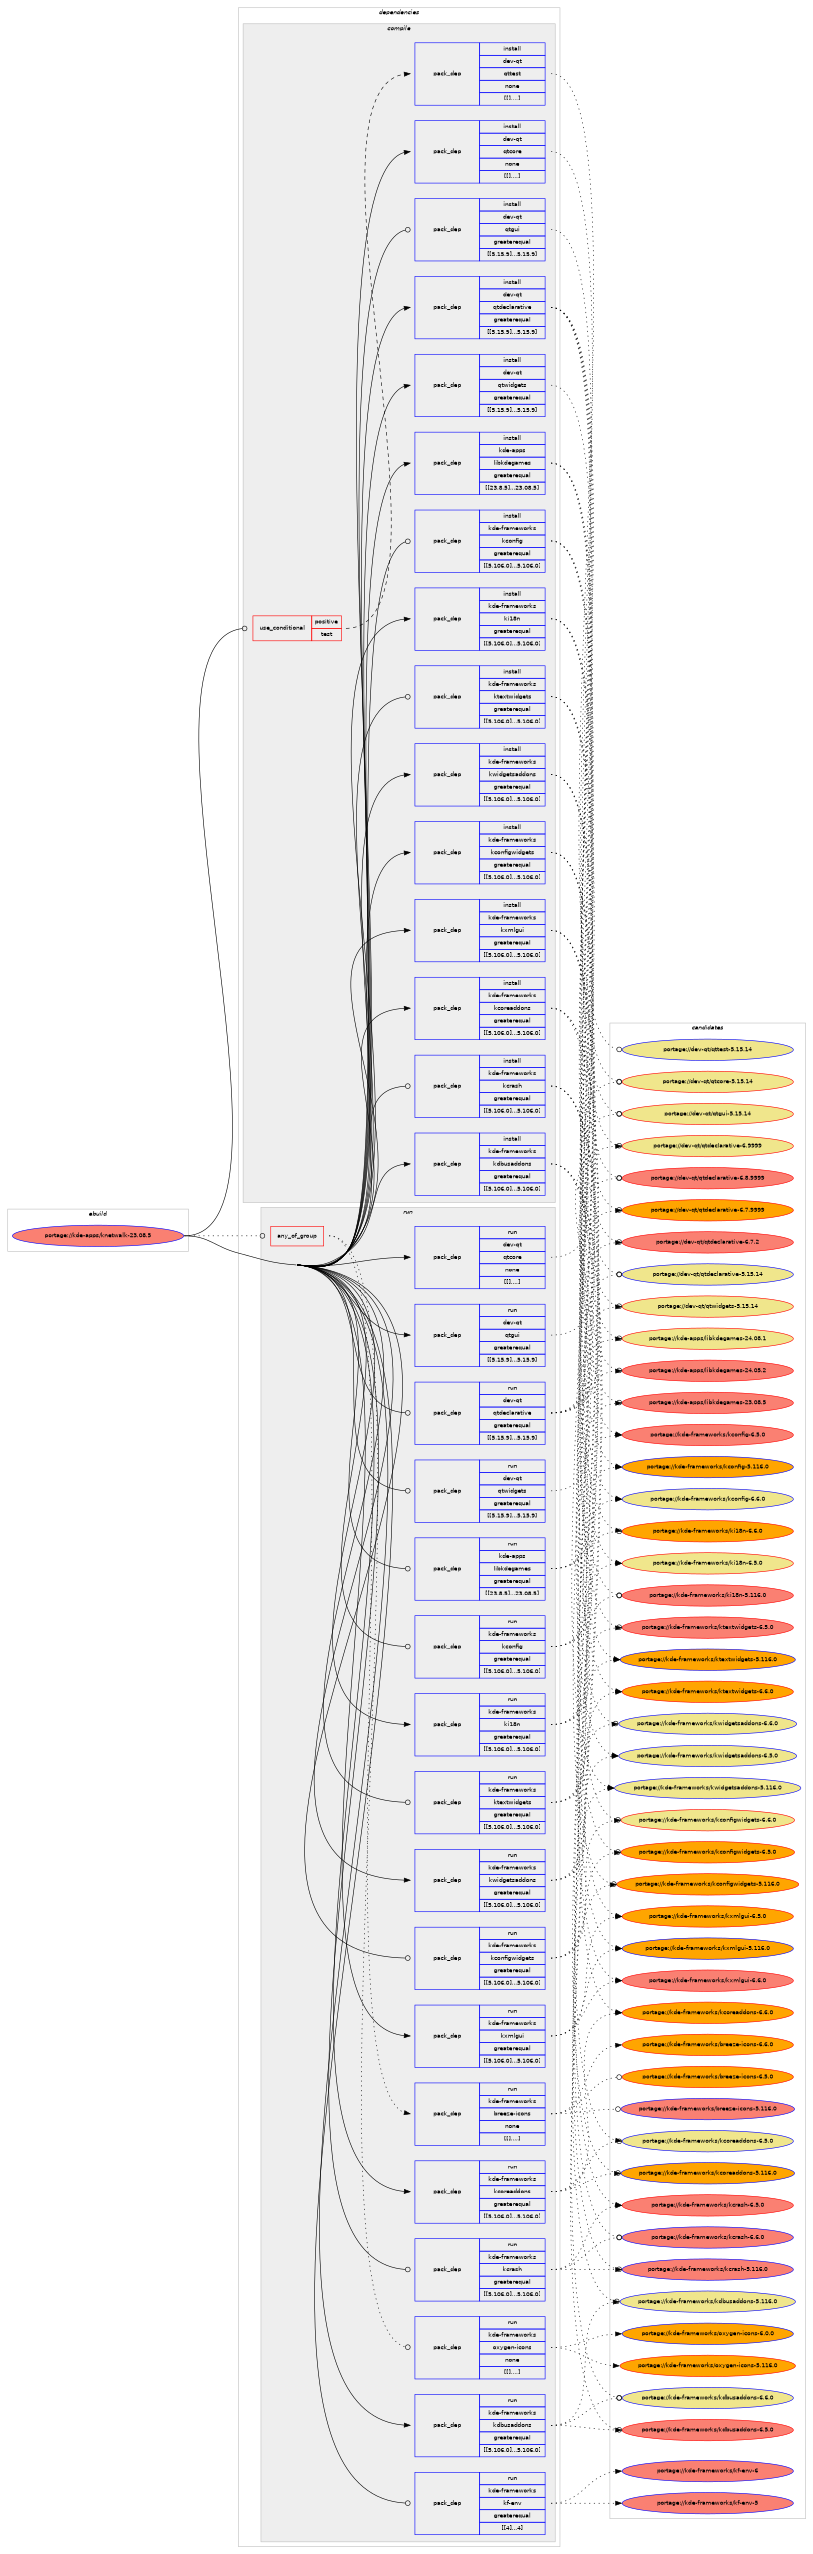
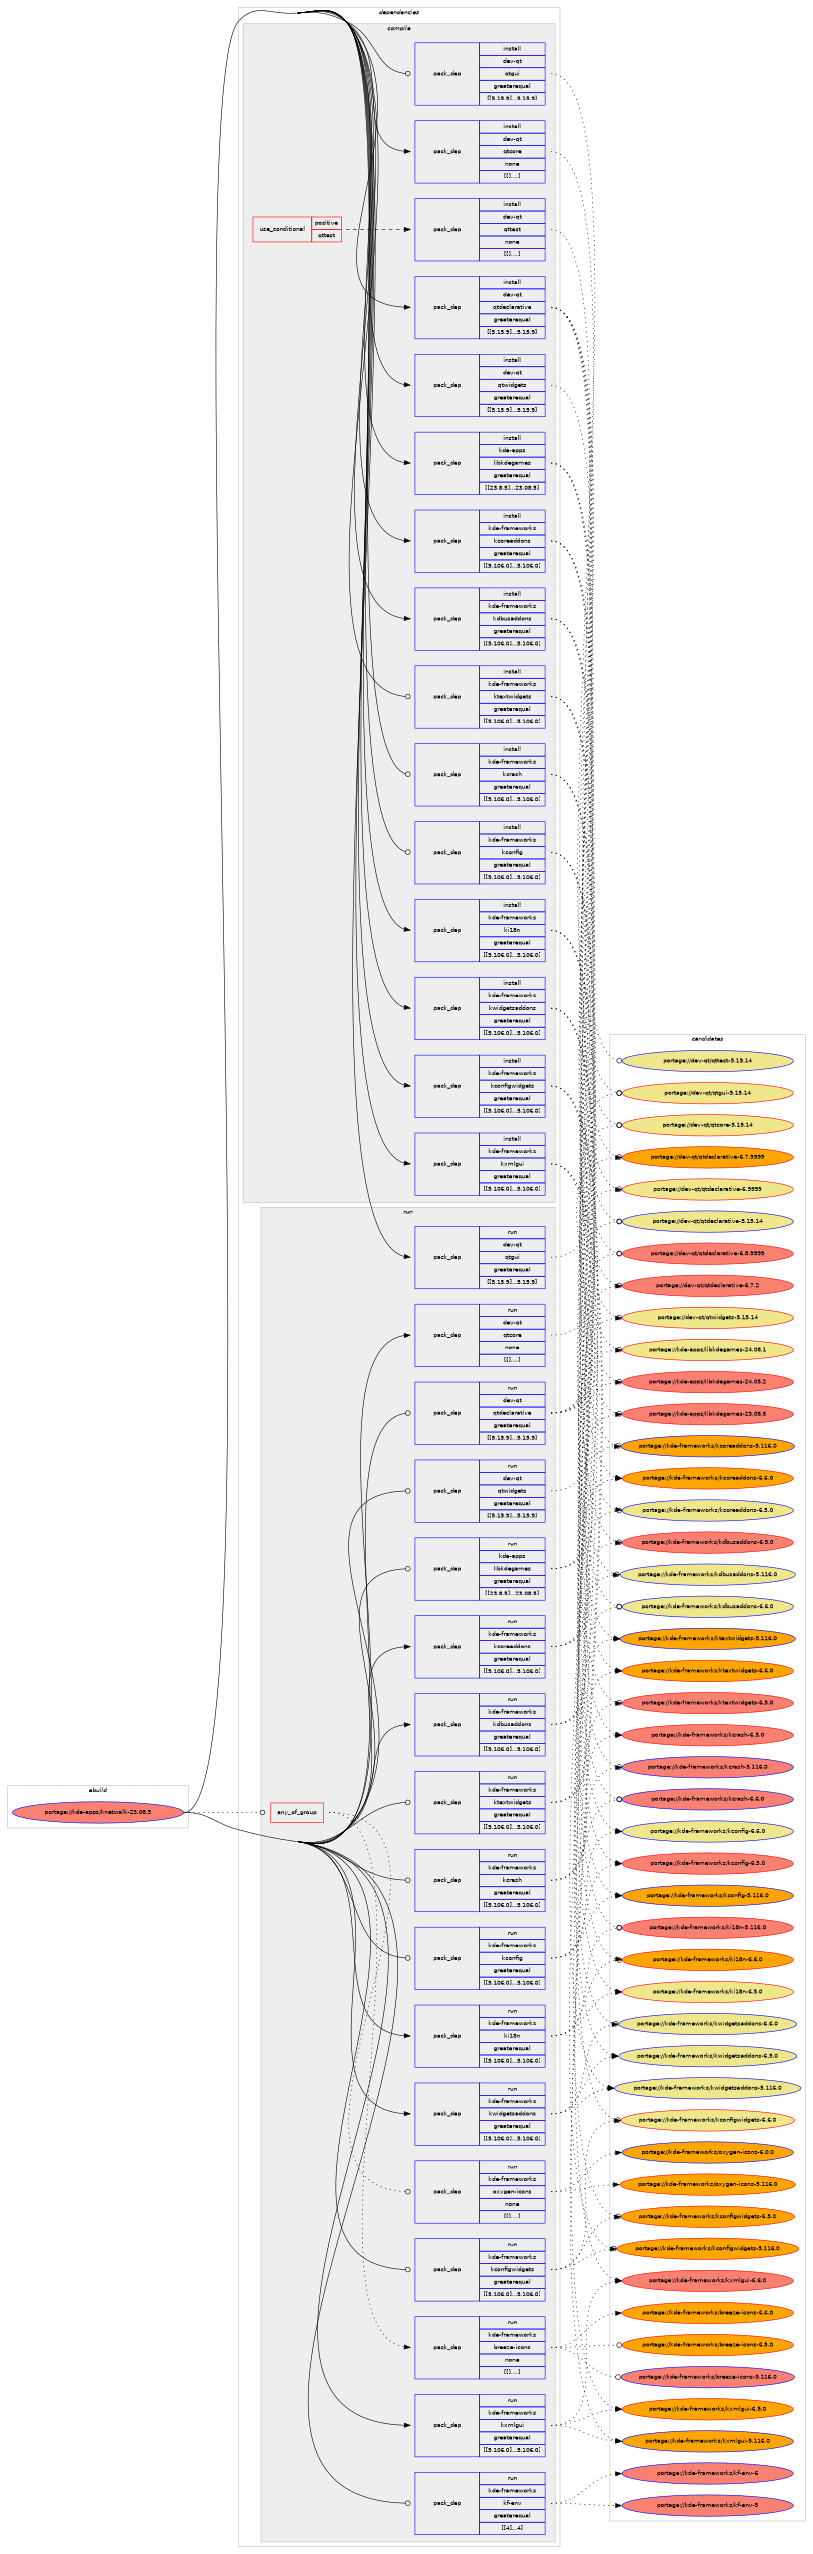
node "use_conditional": text "test" -> "qttest"
edge "portage://kde-apps/knetwalk-23.08.5" -> "use_conditional": removed
